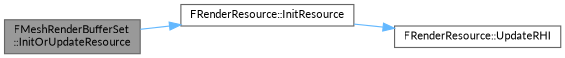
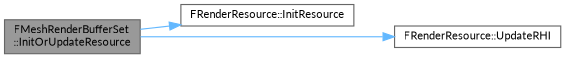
edge "FRenderResource::InitResource" -> "FRenderResource::UpdateRHI": now "FMeshRenderBufferSet ::InitOrUpdateResource" -> "FRenderResource::UpdateRHI"
